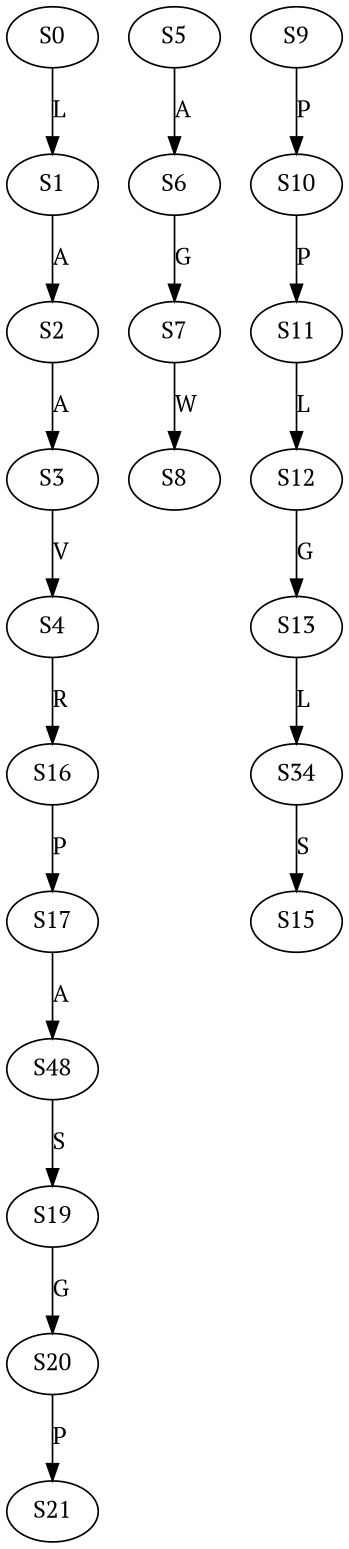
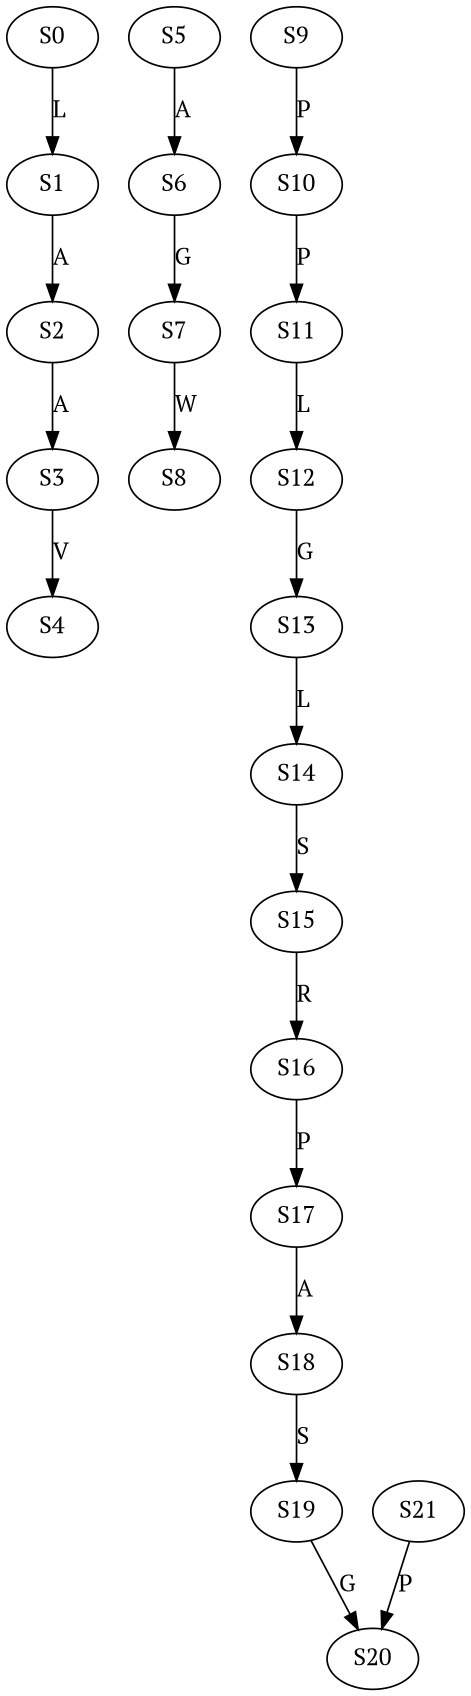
edge "S4" -> "S16": now "S15" -> "S16"
node "S34": label "S34" -> "S14"
node "S48": label "S48" -> "S18"
edge "S20" -> "S21": reversed
